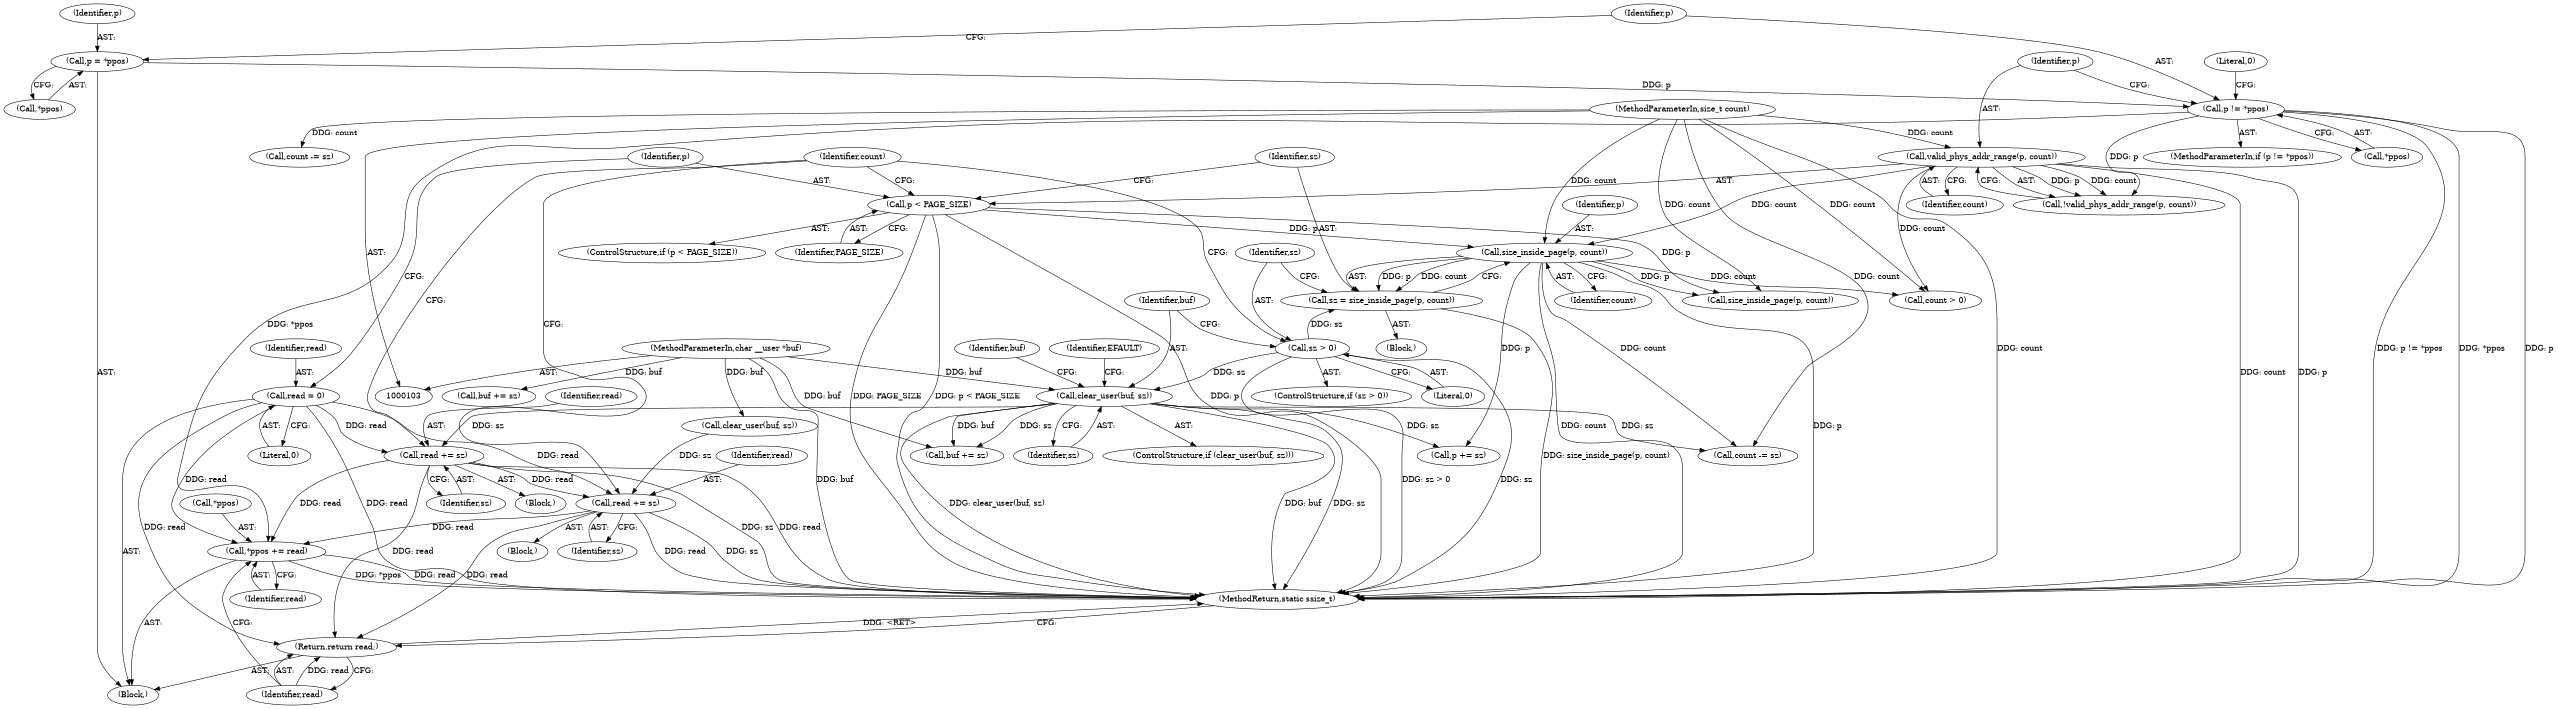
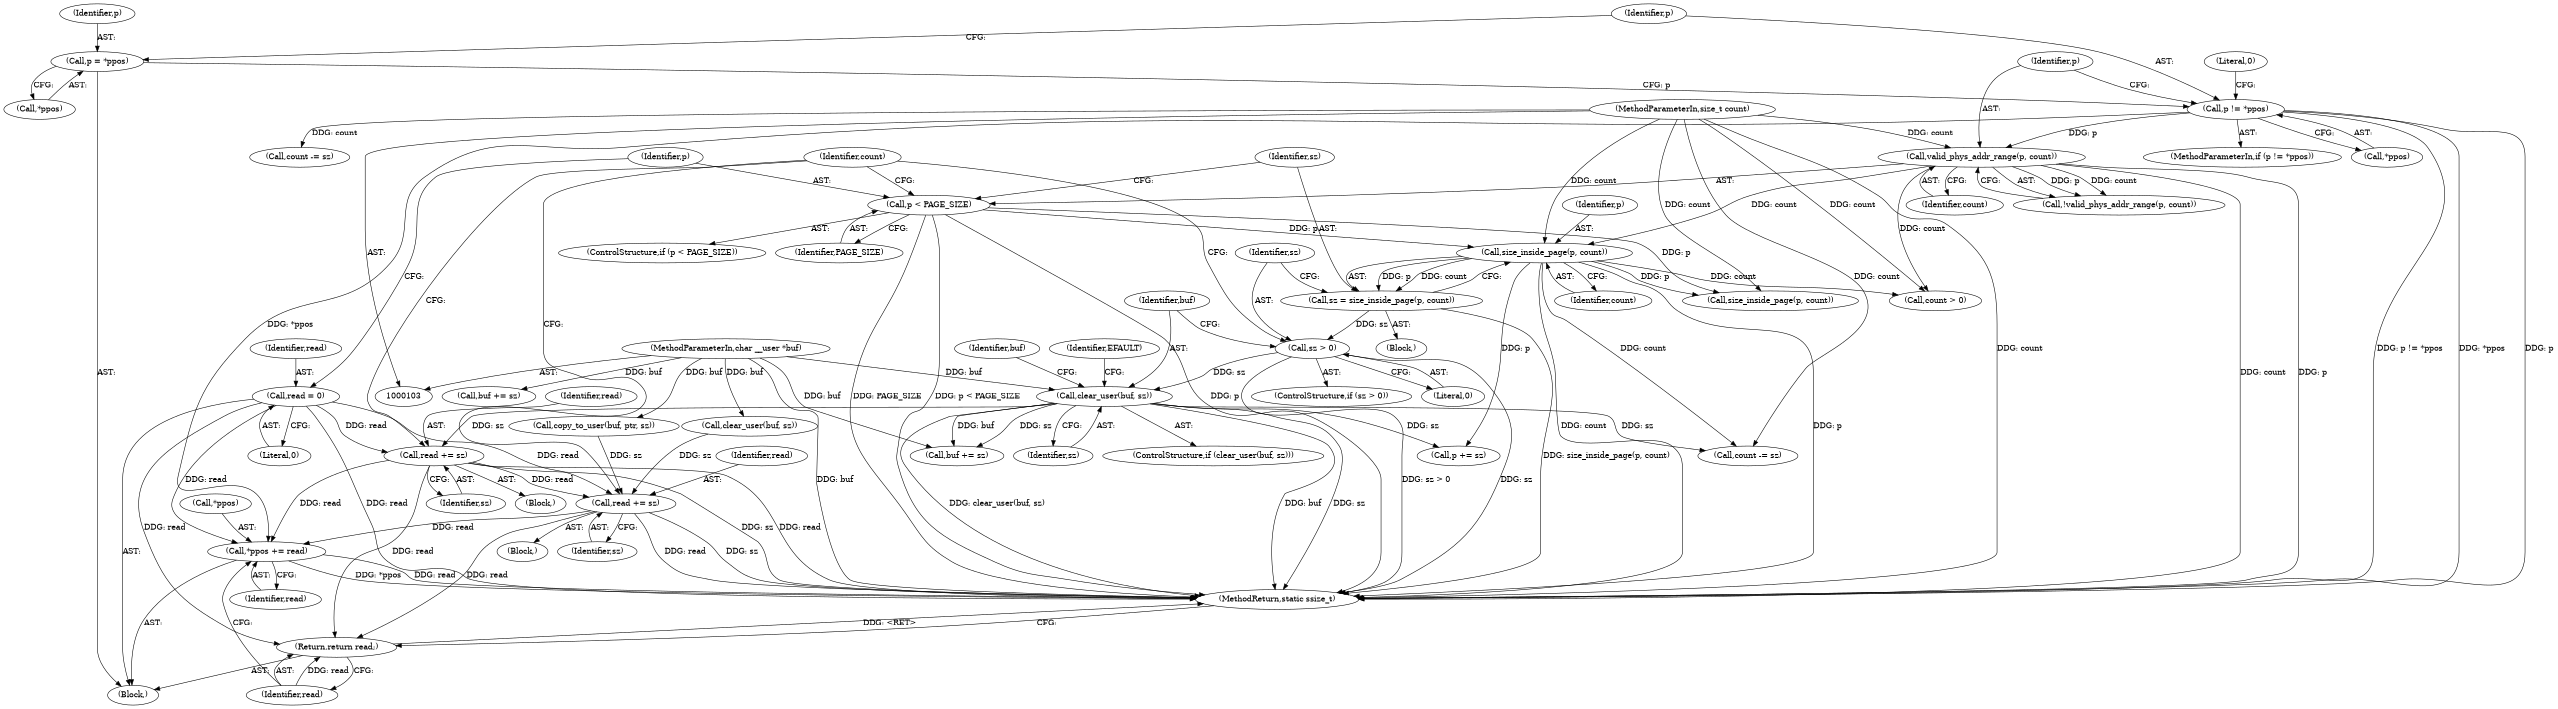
edge "(Call,p = *ppos)" -> "(Call,p != *ppos)": label "DDG: p" -> "CFG: p"
edge "(Call,p != *ppos)" -> "(Call,!valid_phys_addr_range(p, count))": now "(Call,p != *ppos)" -> "(Call,valid_phys_addr_range(p, count))"
edge "(Call,sz > 0)" -> "(Call,sz = size_inside_page(p, count))": reversed
node "(Call,copy_to_user(buf, ptr, sz))": added
